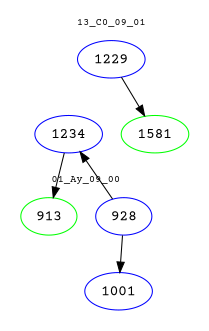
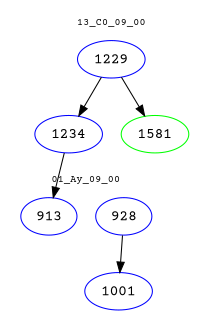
cluster "13_C0_09_01": label "13_C0_09_01" -> "13_C0_09_00"
edge "928" -> "1234": now "1229" -> "1234"
node "913": color green -> blue
